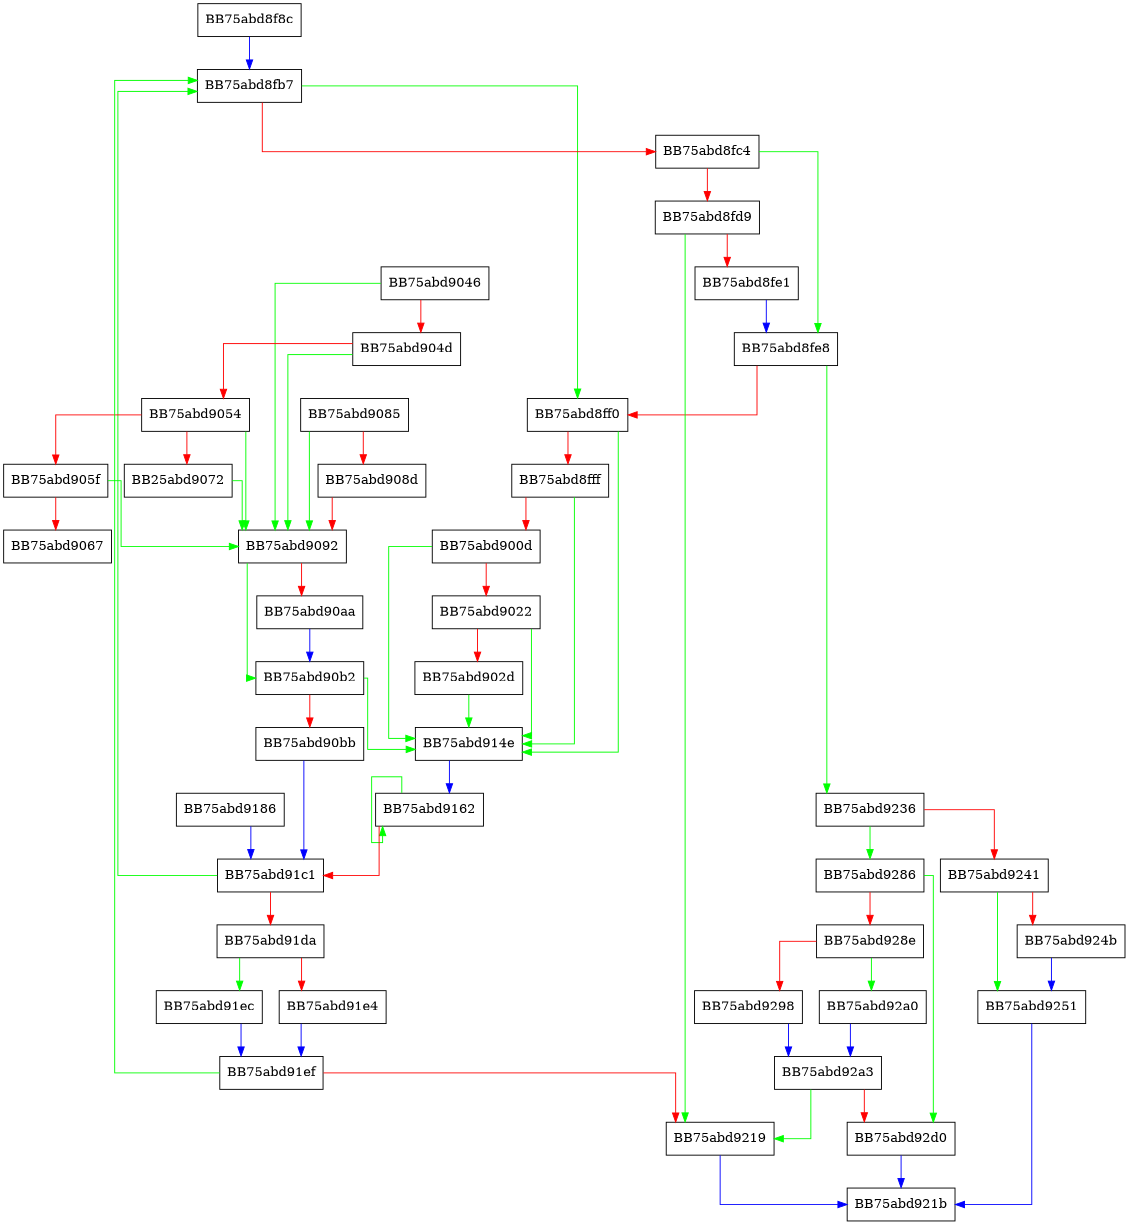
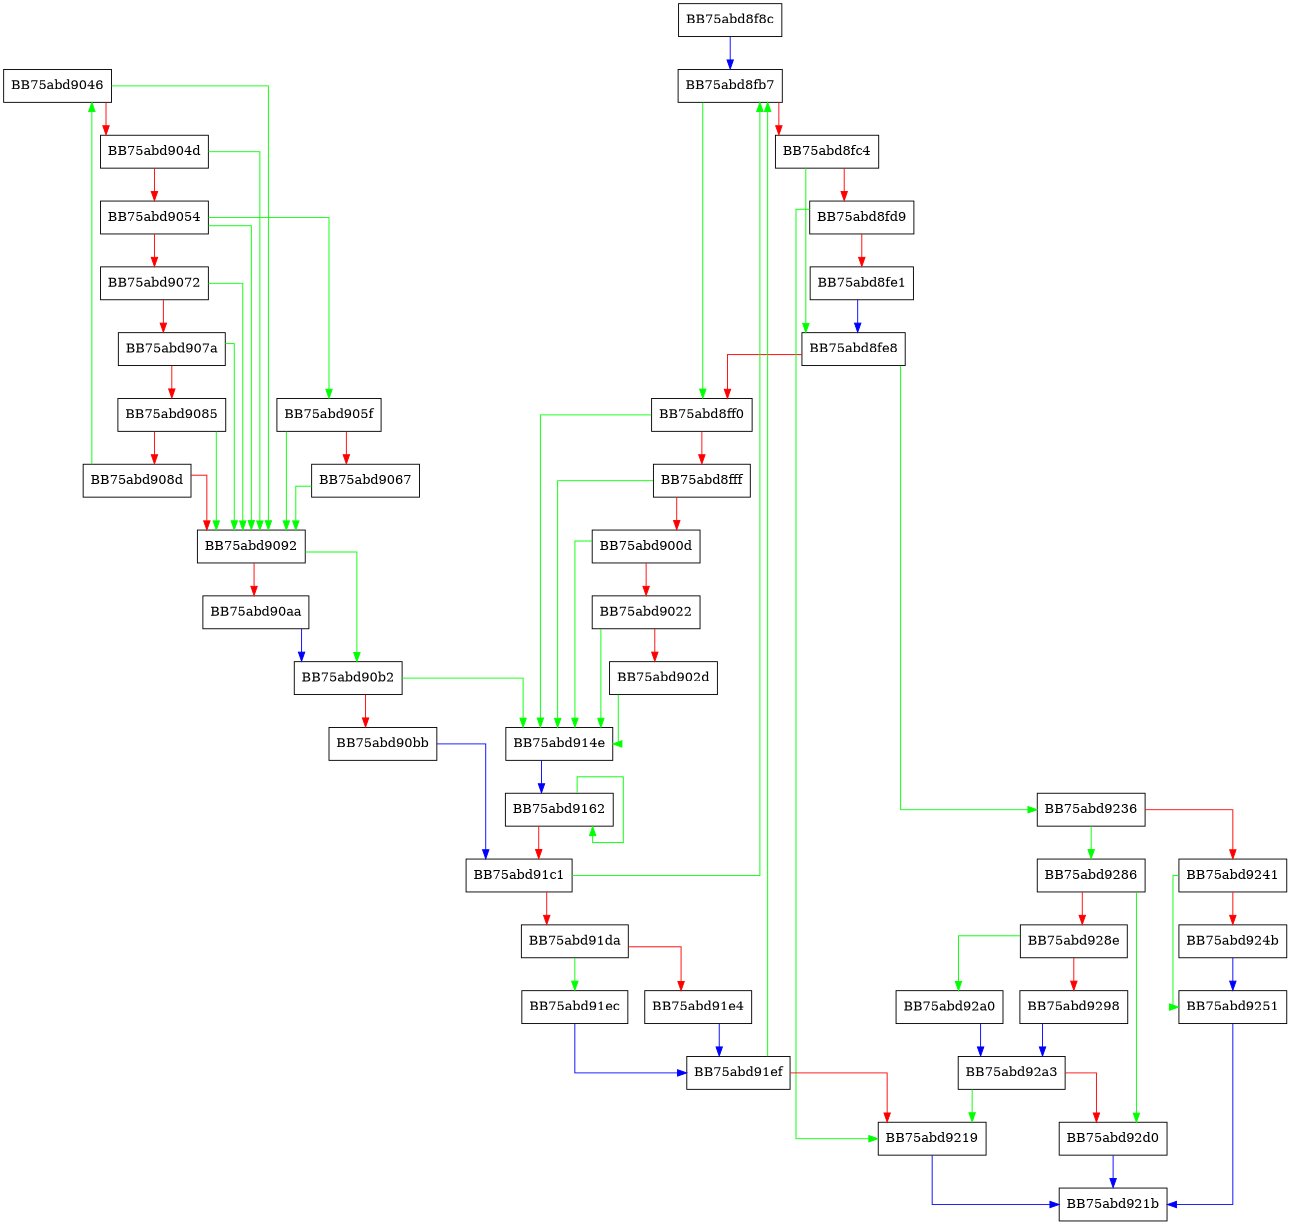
edge "BB75abd908d" -> "BB75abd9046": added
node "BB75abd907a": added
edge "BB75abd9054" -> "BB75abd905f": color red -> green
node "BB25abd9072": label "BB25abd9072" -> "BB75abd9072"
edge "BB75abd9067" -> "BB75abd9092": added
node "BB75abd9186": removed
